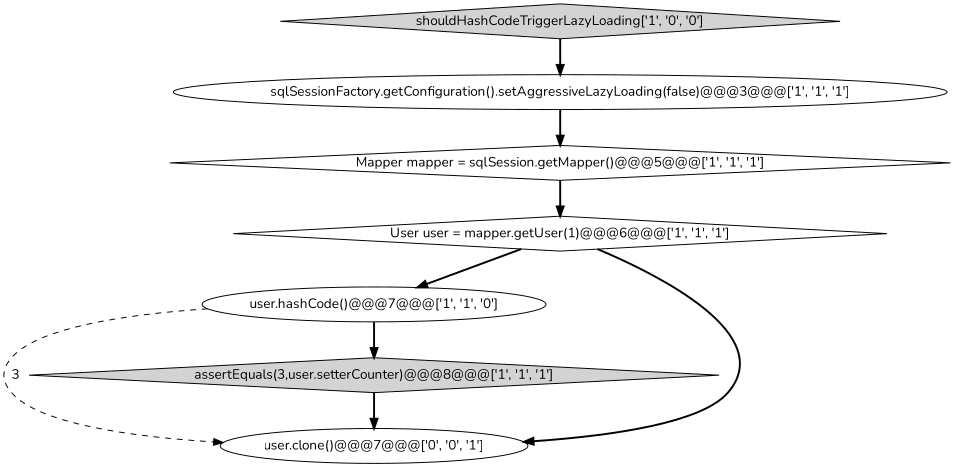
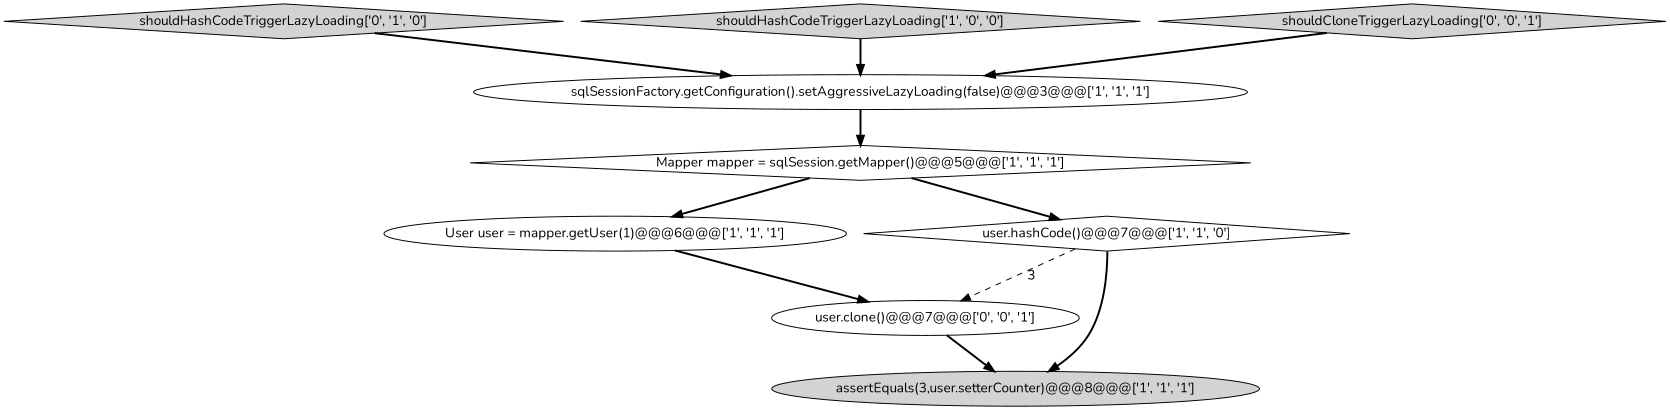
node "shouldHashCodeTriggerLazyLoading['0', '1', '0']": added
node "shouldCloneTriggerLazyLoading['0', '0', '1']": added
node "User user = mapper.getUser(1)@@@6@@@['1', '1', '1']": shape diamond -> ellipse
edge "User user = mapper.getUser(1)@@@6@@@['1', '1', '1']" -> "user.hashCode()@@@7@@@['1', '1', '0']": now "Mapper mapper = sqlSession.getMapper()@@@5@@@['1', '1', '1']" -> "user.hashCode()@@@7@@@['1', '1', '0']"
node "user.hashCode()@@@7@@@['1', '1', '0']": shape ellipse -> diamond
node "assertEquals(3,user.setterCounter)@@@8@@@['1', '1', '1']": shape diamond -> ellipse
edge "assertEquals(3,user.setterCounter)@@@8@@@['1', '1', '1']" -> "user.clone()@@@7@@@['0', '0', '1']": reversed
